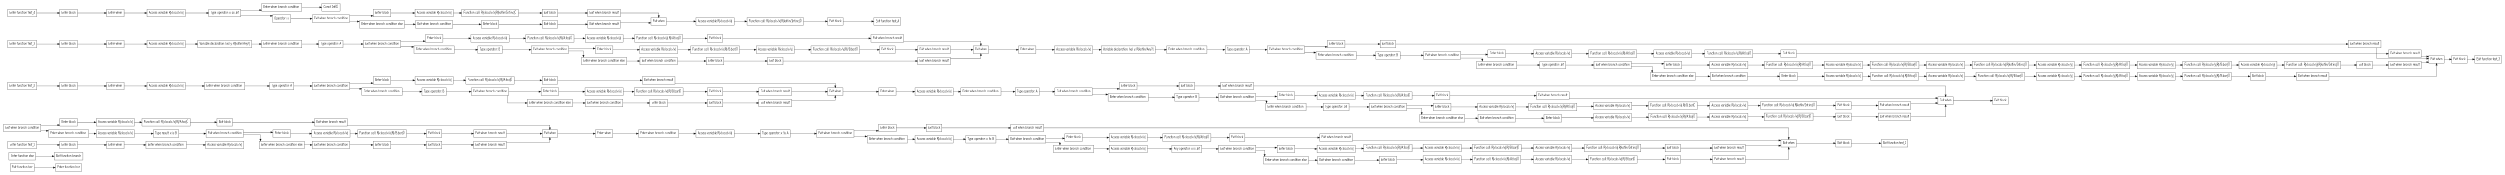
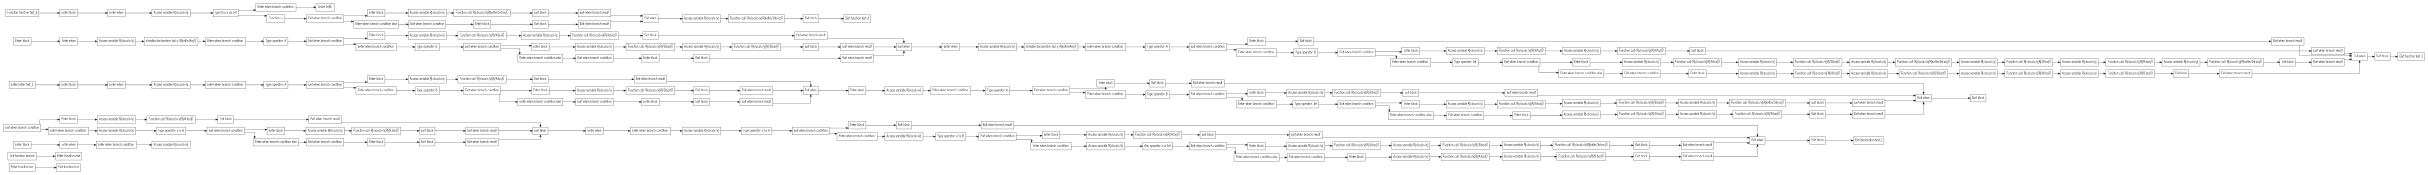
node "Enter function test_4": label "Enter function test_4" -> "Function function test_4"
node "Type operator: x as Int": label "Type operator: x as Int" -> "Type foo: x as Int"
node "Operator ==": label "Operator ==" -> "Function =="
node "Enter function test_3": removed
node "Enter function test_2": label "Enter function test_2" -> "Enter kotlin test_2"
node "Type result: x is B": label "Type result: x is B" -> "Type operator: x is B"
node "Exit function test_1": label "Exit function test_1" -> "Exit declaration test_1"
node "Enter function test_1": removed
edge "Enter function else" -> "Exit function branch": reversed
edge "Exit function bar" -> "Enter function bar": reversed
